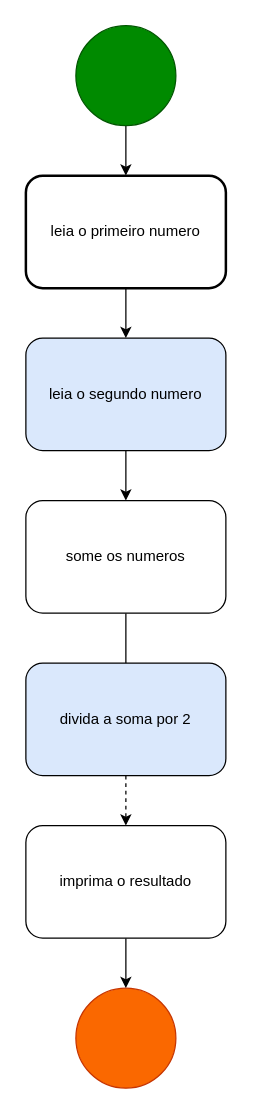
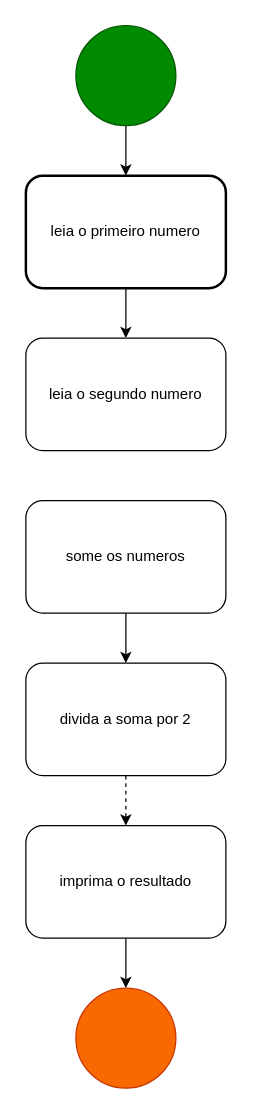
node "leia o segundo numero": fillcolor #dae8fc -> #ffffff
edge "leia o segundo numero" -> "some os numeros": removed
edge "some os numeros" -- "divida a soma por 2": arrowhead none -> classic
node "divida a soma por 2": fillcolor #dae8fc -> #ffffff
